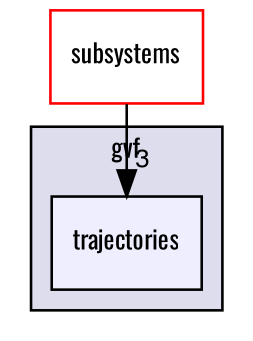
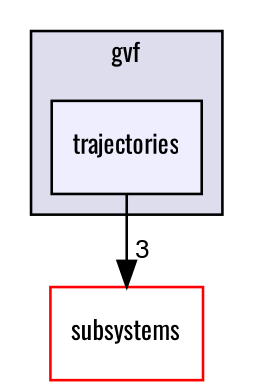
edge "subsystems" -> "trajectories": reversed
